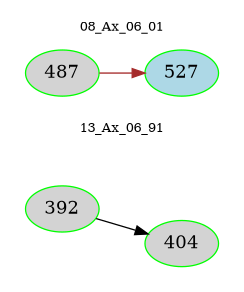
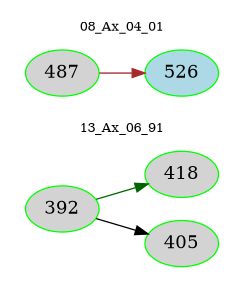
cluster "08_Ax_06_01": label "08_Ax_06_01" -> "08_Ax_04_01"
node "527": label "527" -> "526"
node "418": added
node "404": label "404" -> "405"
